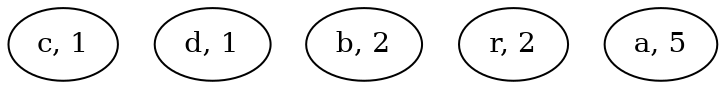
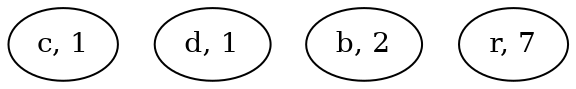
node "r, 2": label "r, 2" -> "r, 7"
node "a, 5": removed
